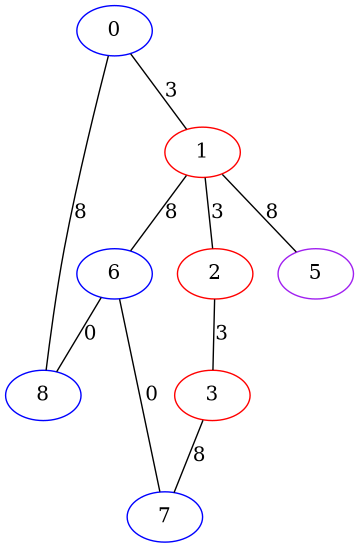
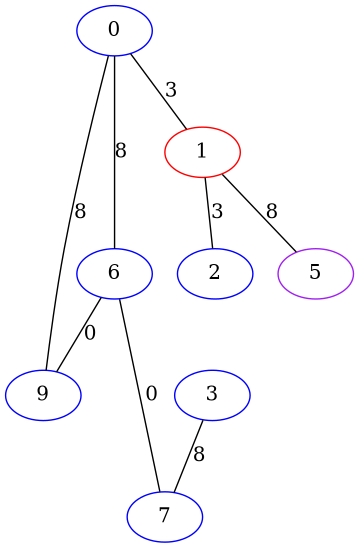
edge "1" -- "6": now "0" -- "6"
node "2": color red -> blue
edge "2" -- "3": removed, label "3"
node "8": label "8" -> "9"
node "3": color red -> blue
